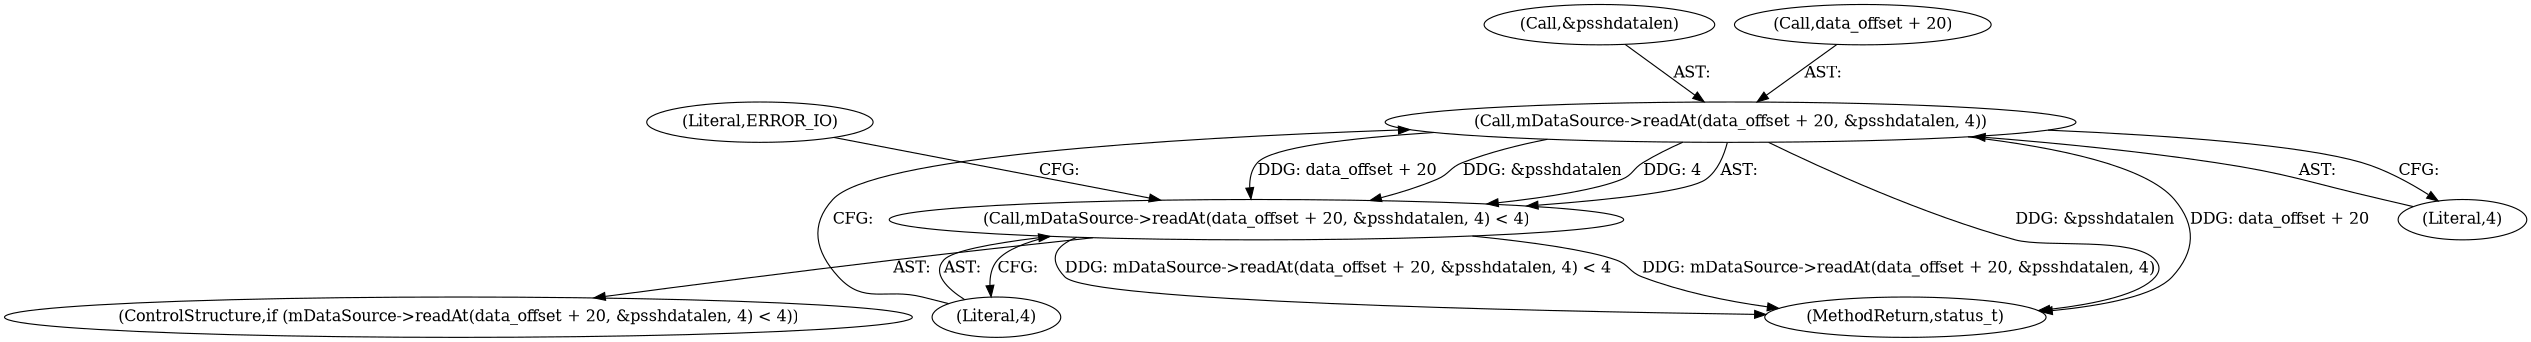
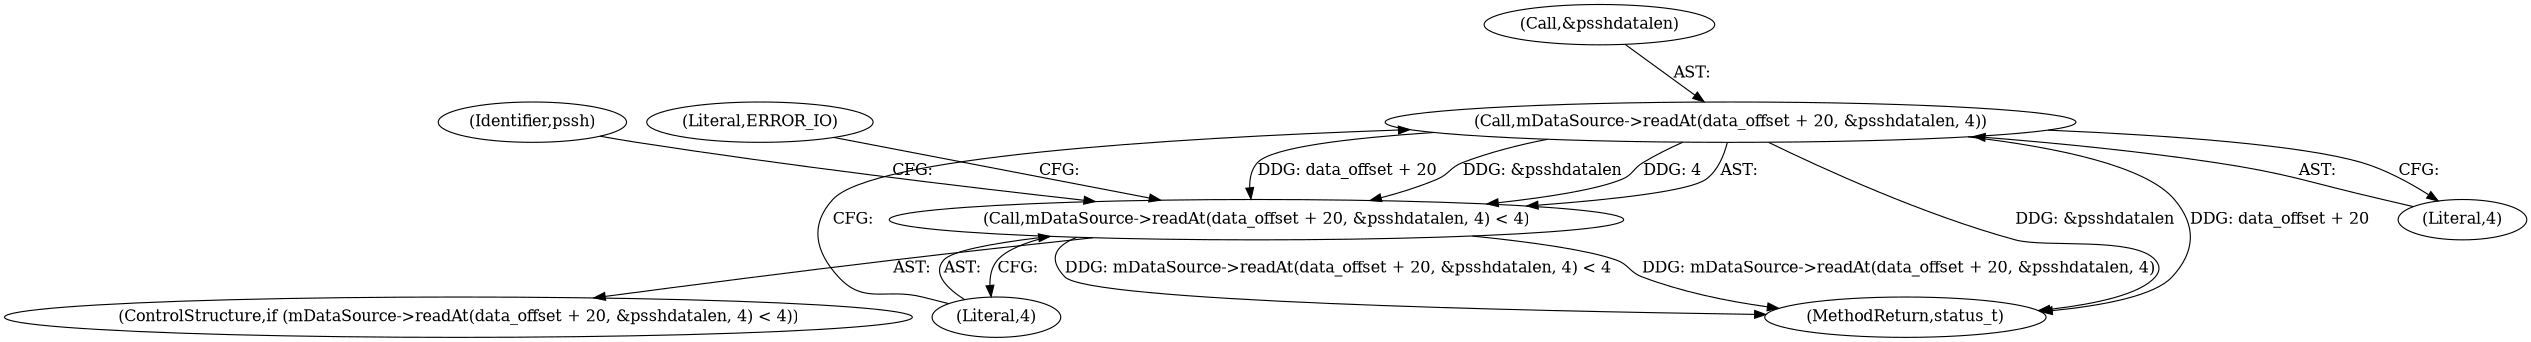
node "(Call,data_offset + 20)": removed
node "(Identifier,pssh)": added
